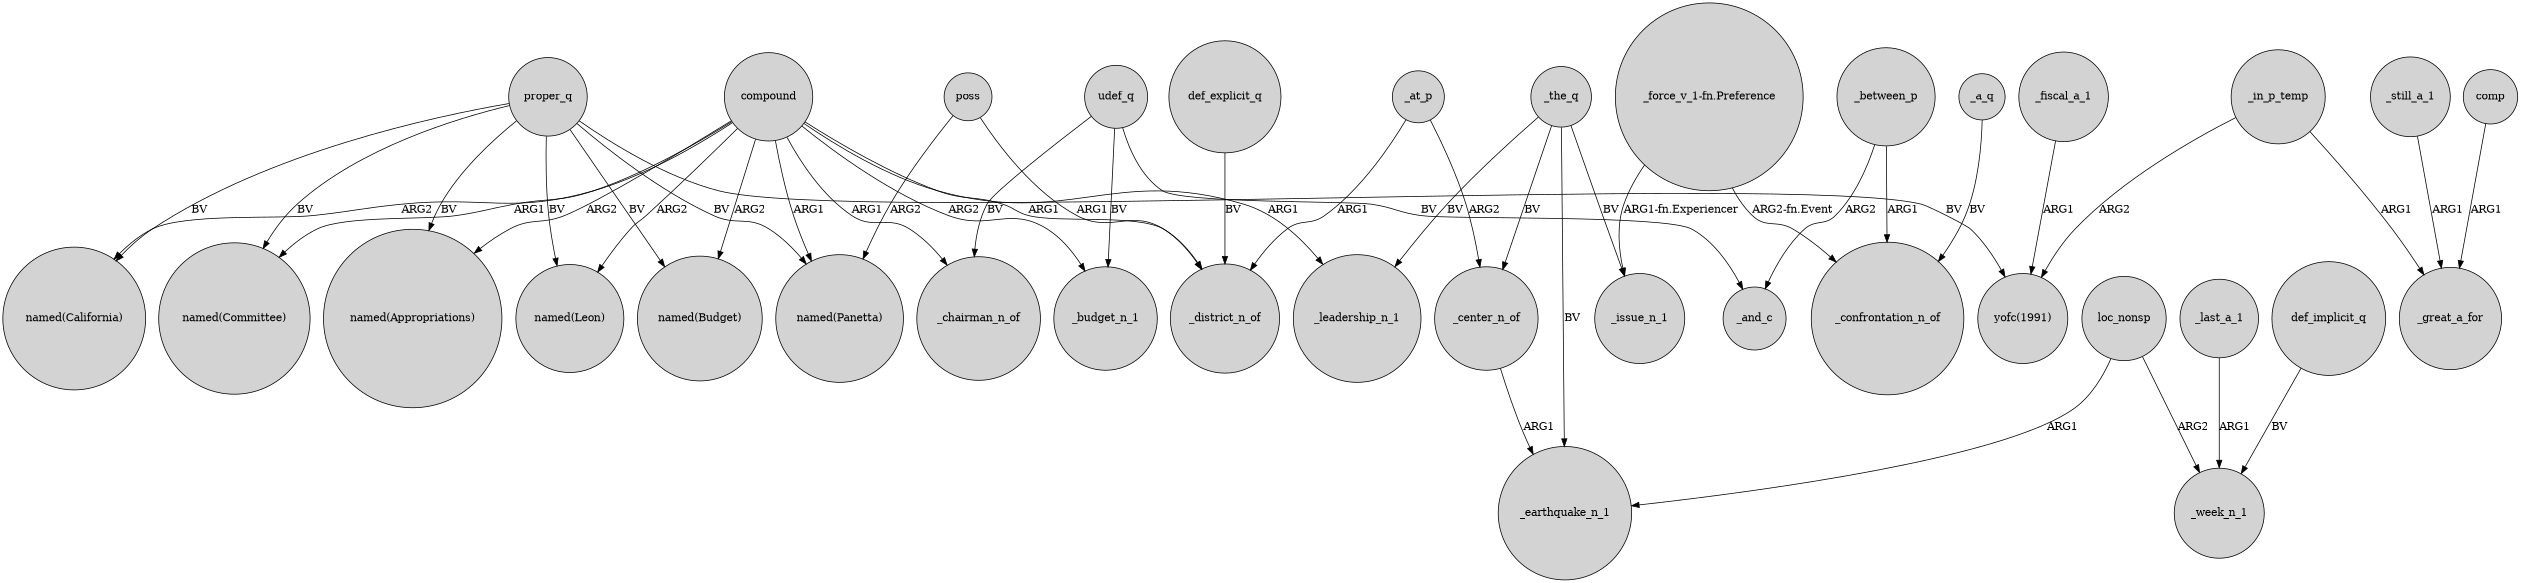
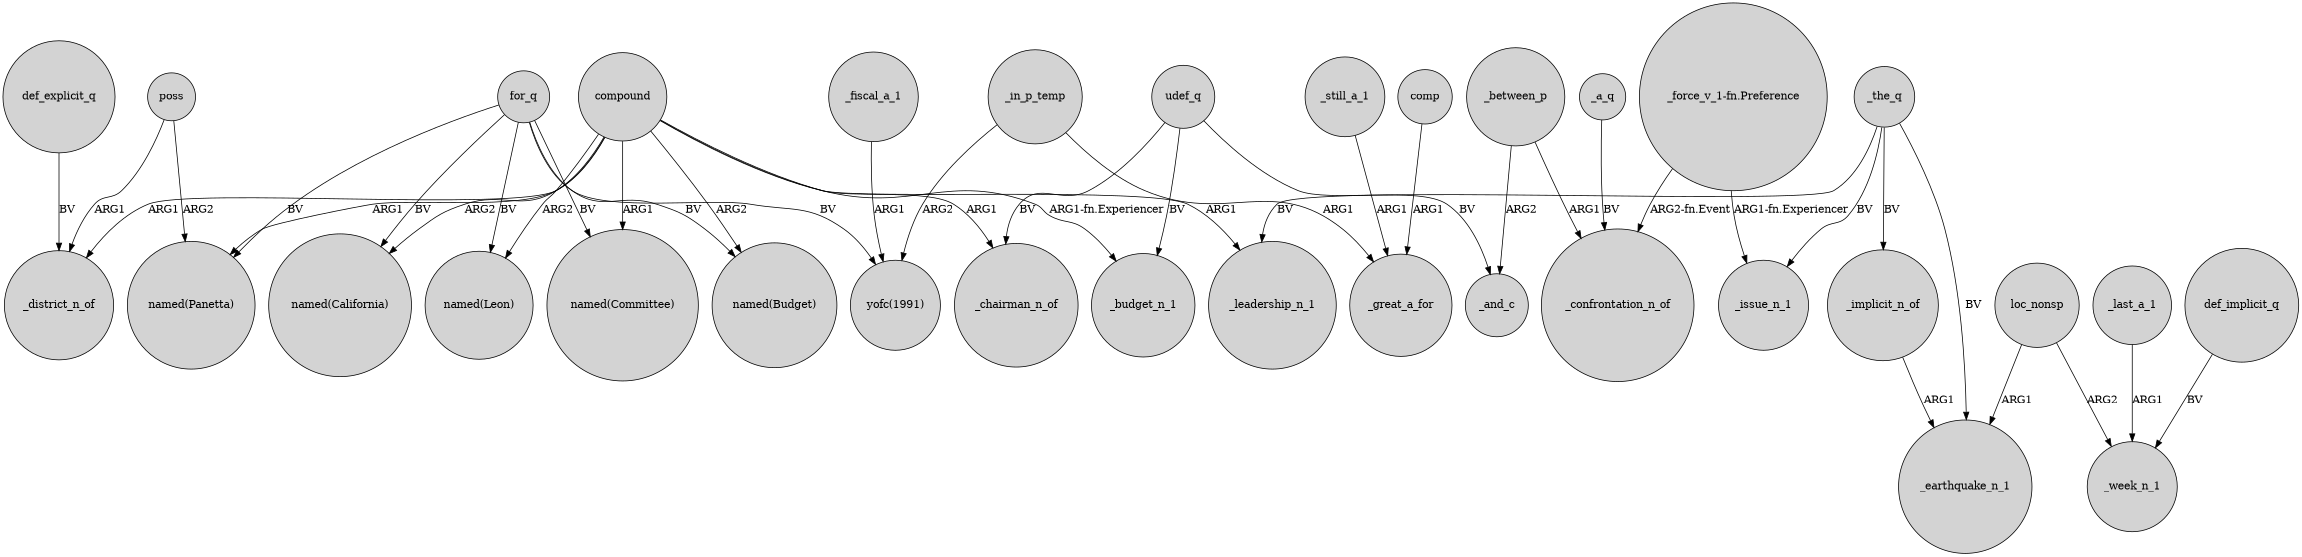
node "proper_q": label "proper_q" -> "for_q"
node "_at_p": removed
edge "compound" -> "_budget_n_1": label "ARG2" -> "ARG1-fn.Experiencer"
node "named(Appropriations)": removed
node "_center_n_of": label "_center_n_of" -> "_implicit_n_of"
